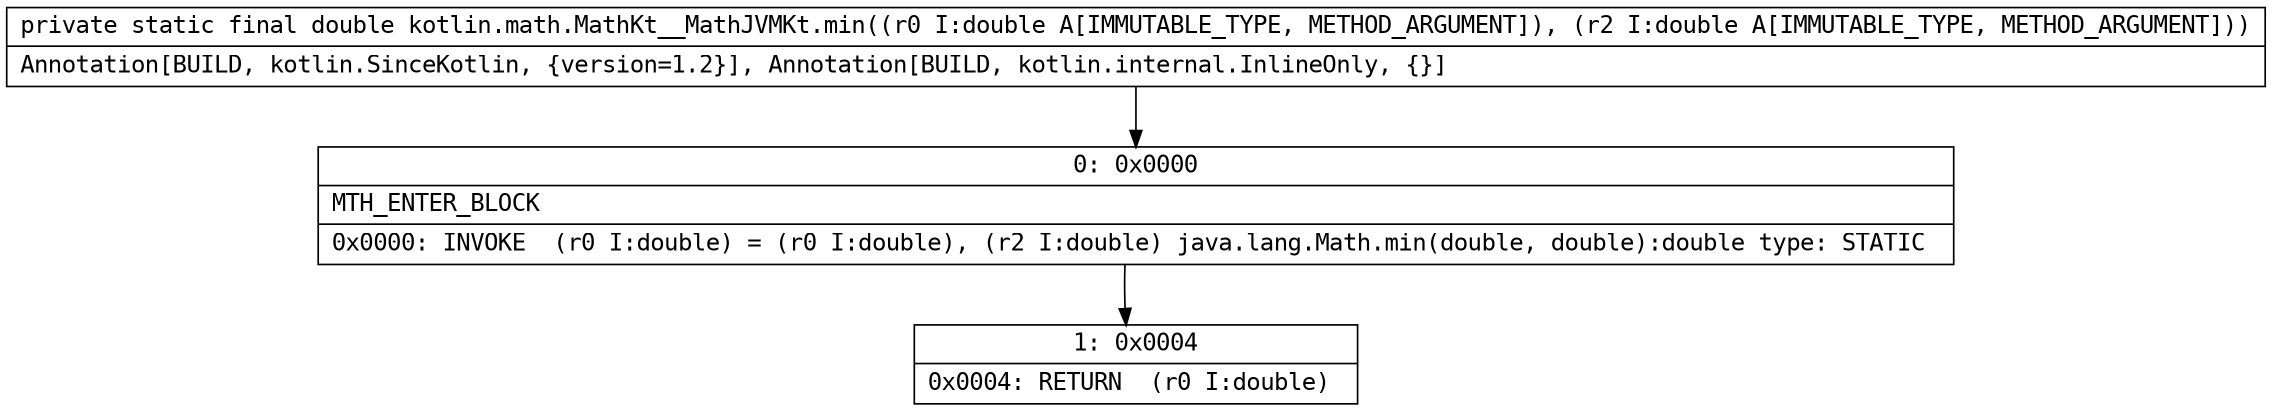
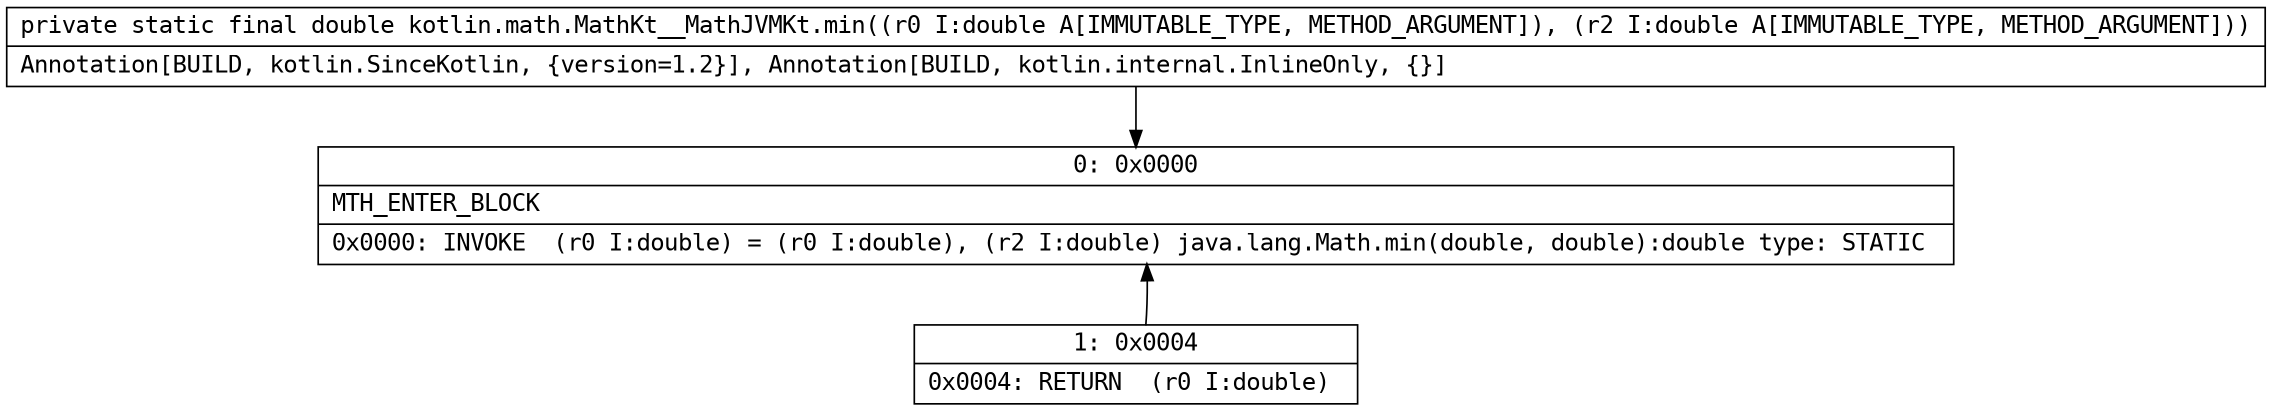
edge "0: 0x0000" -> "1: 0x0004": reversed
